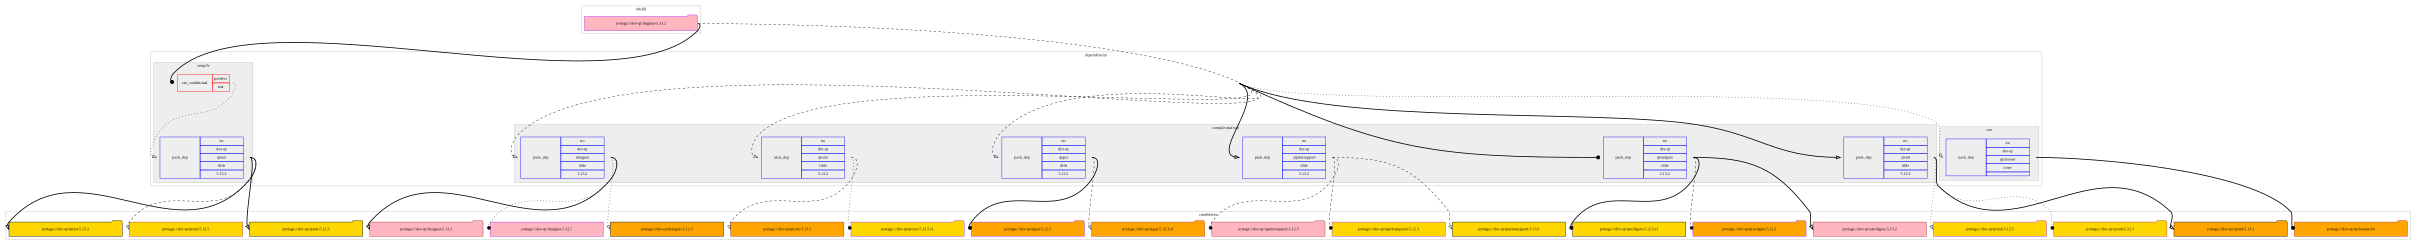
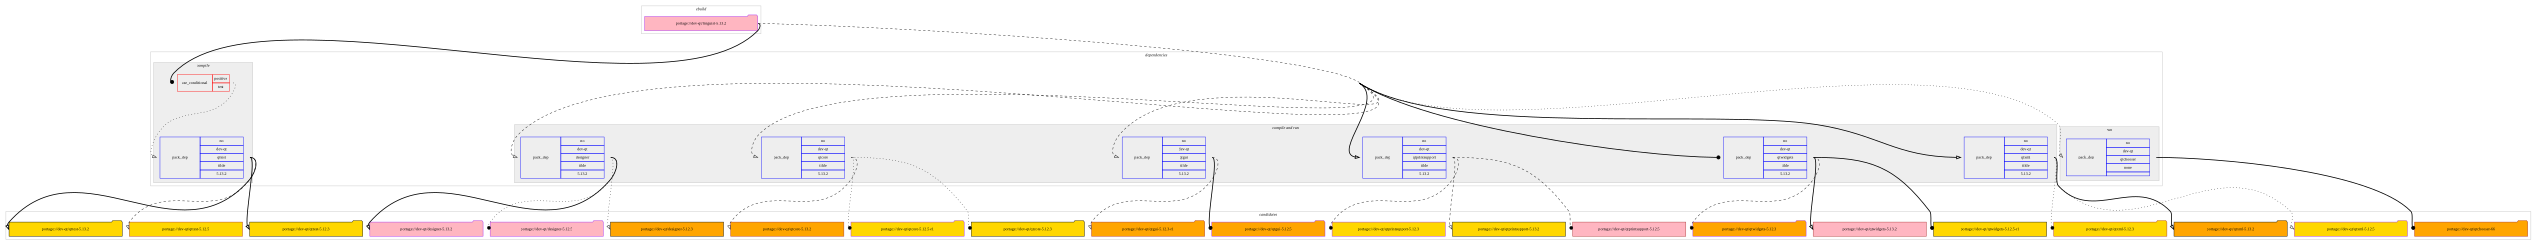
node "portage://dev-qt/designer-5.13.2": color brown -> purple
node "portage://dev-qt/designer-5.12.5": shape box -> folder
node "portage://dev-qt/qtcore-5.12.3": added
node "portage://dev-qt/qtprintsupport-5.12.5": shape folder -> box
